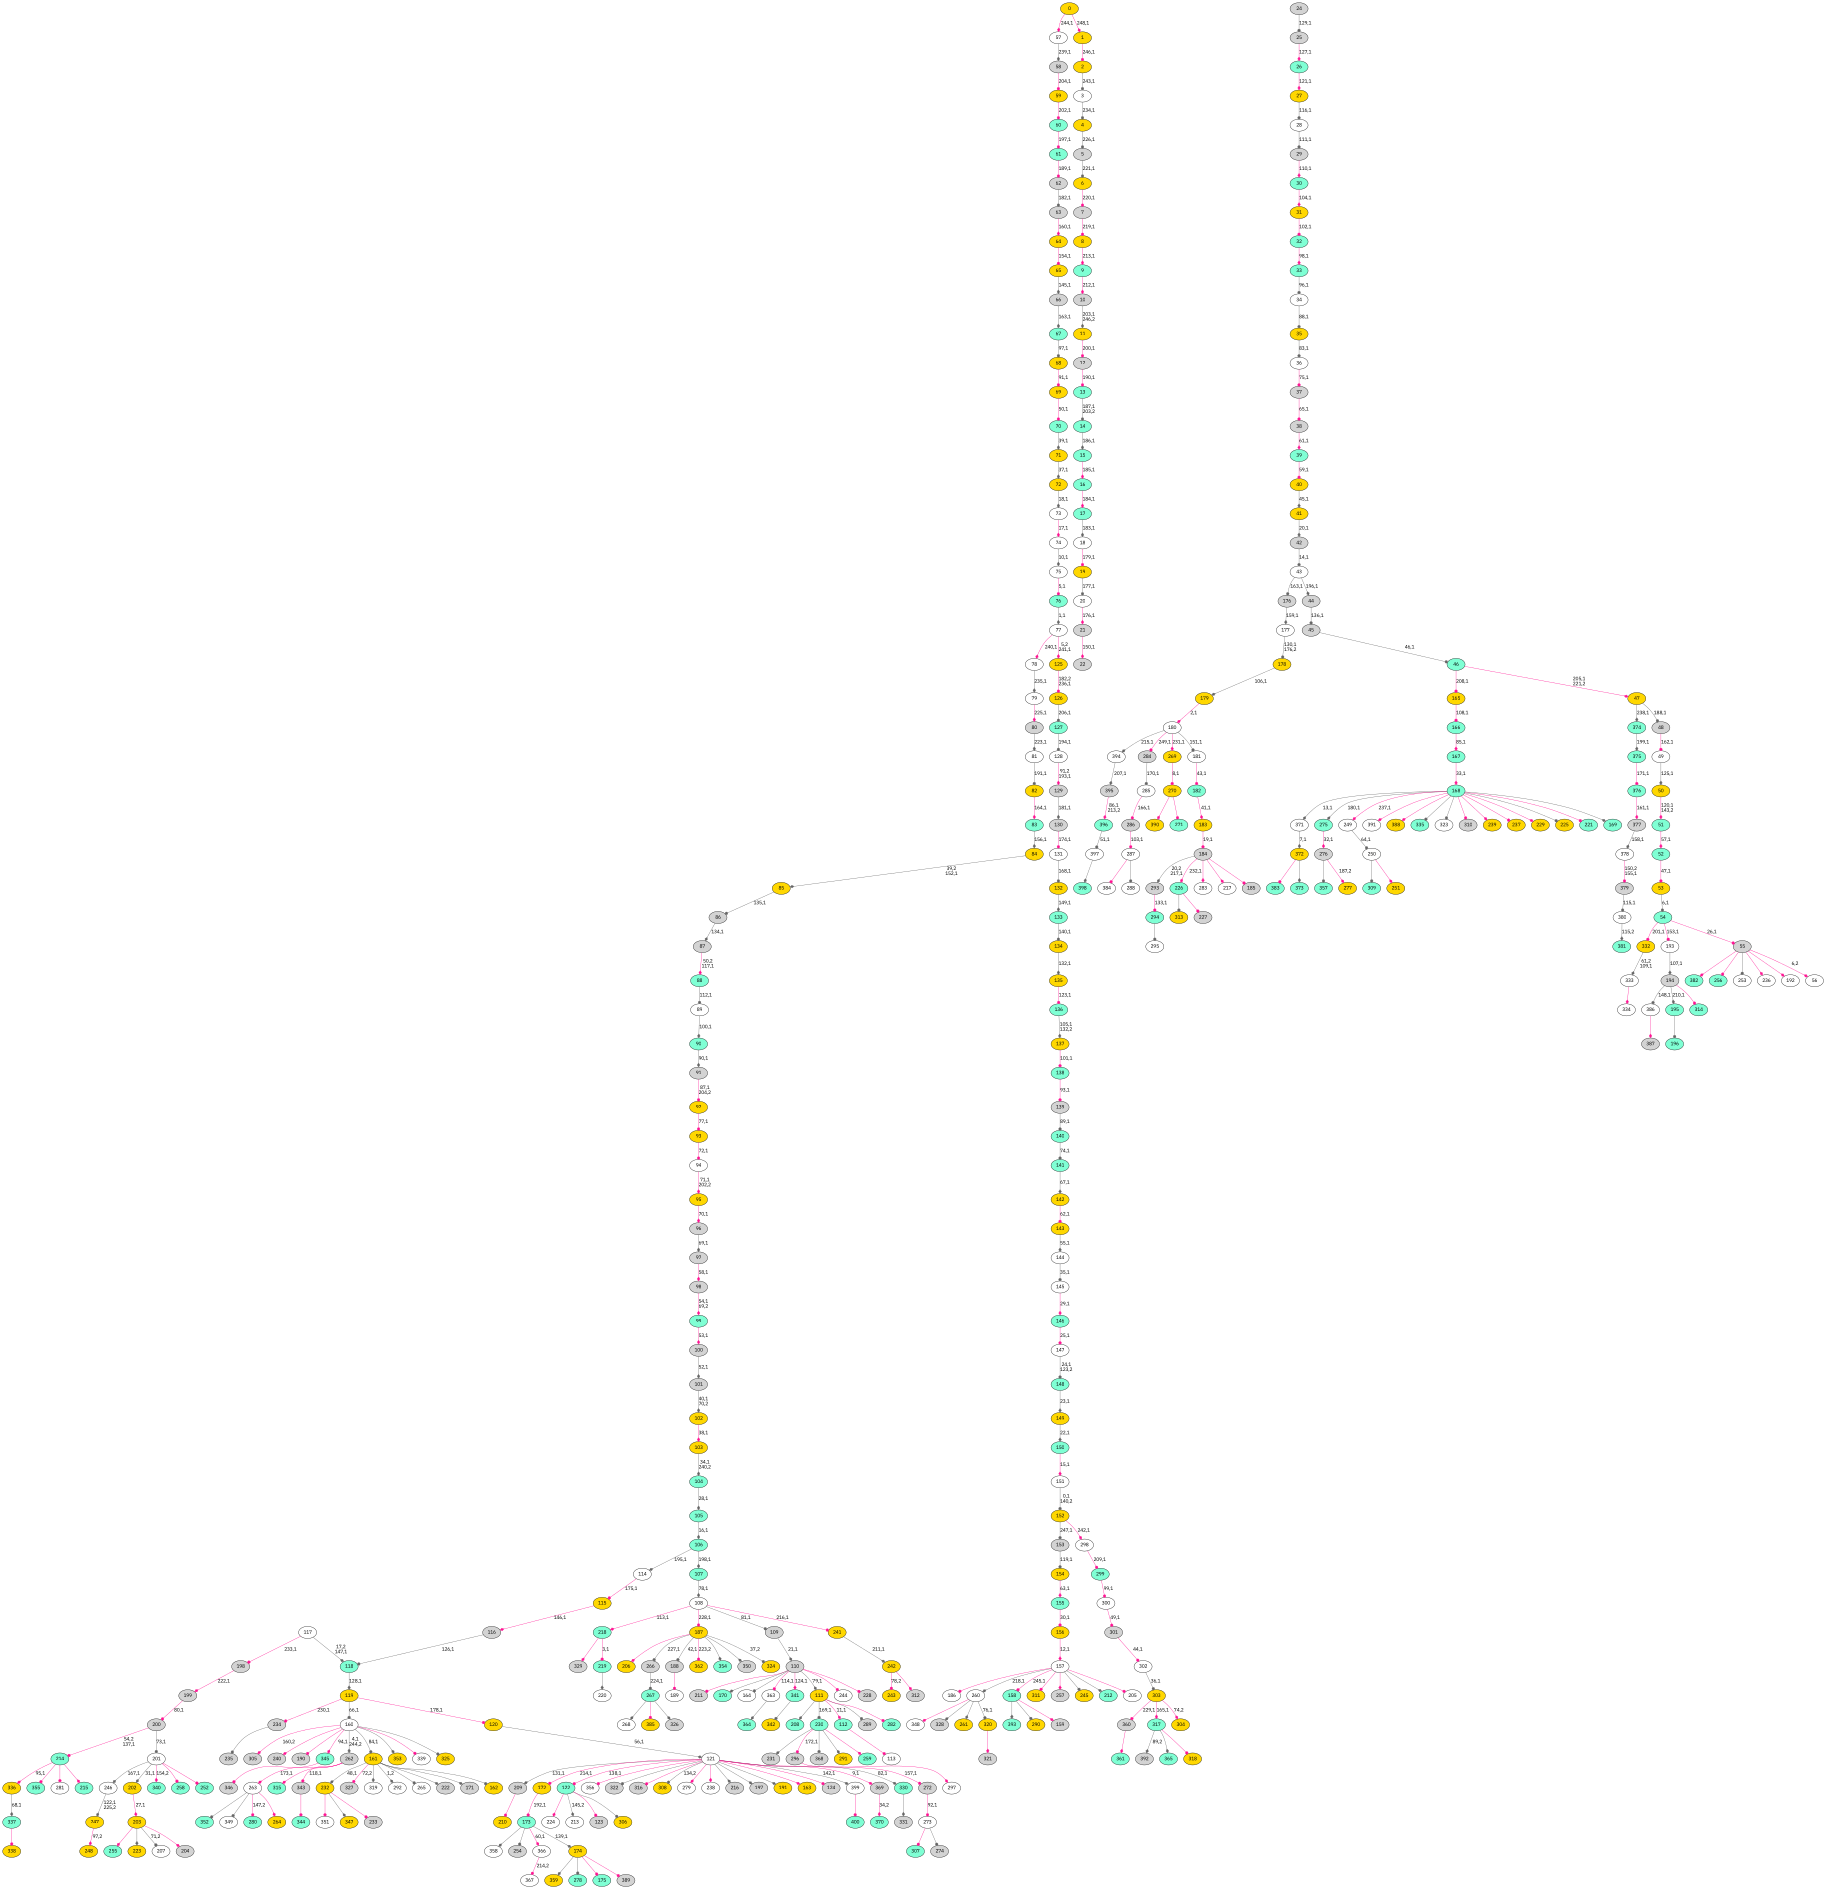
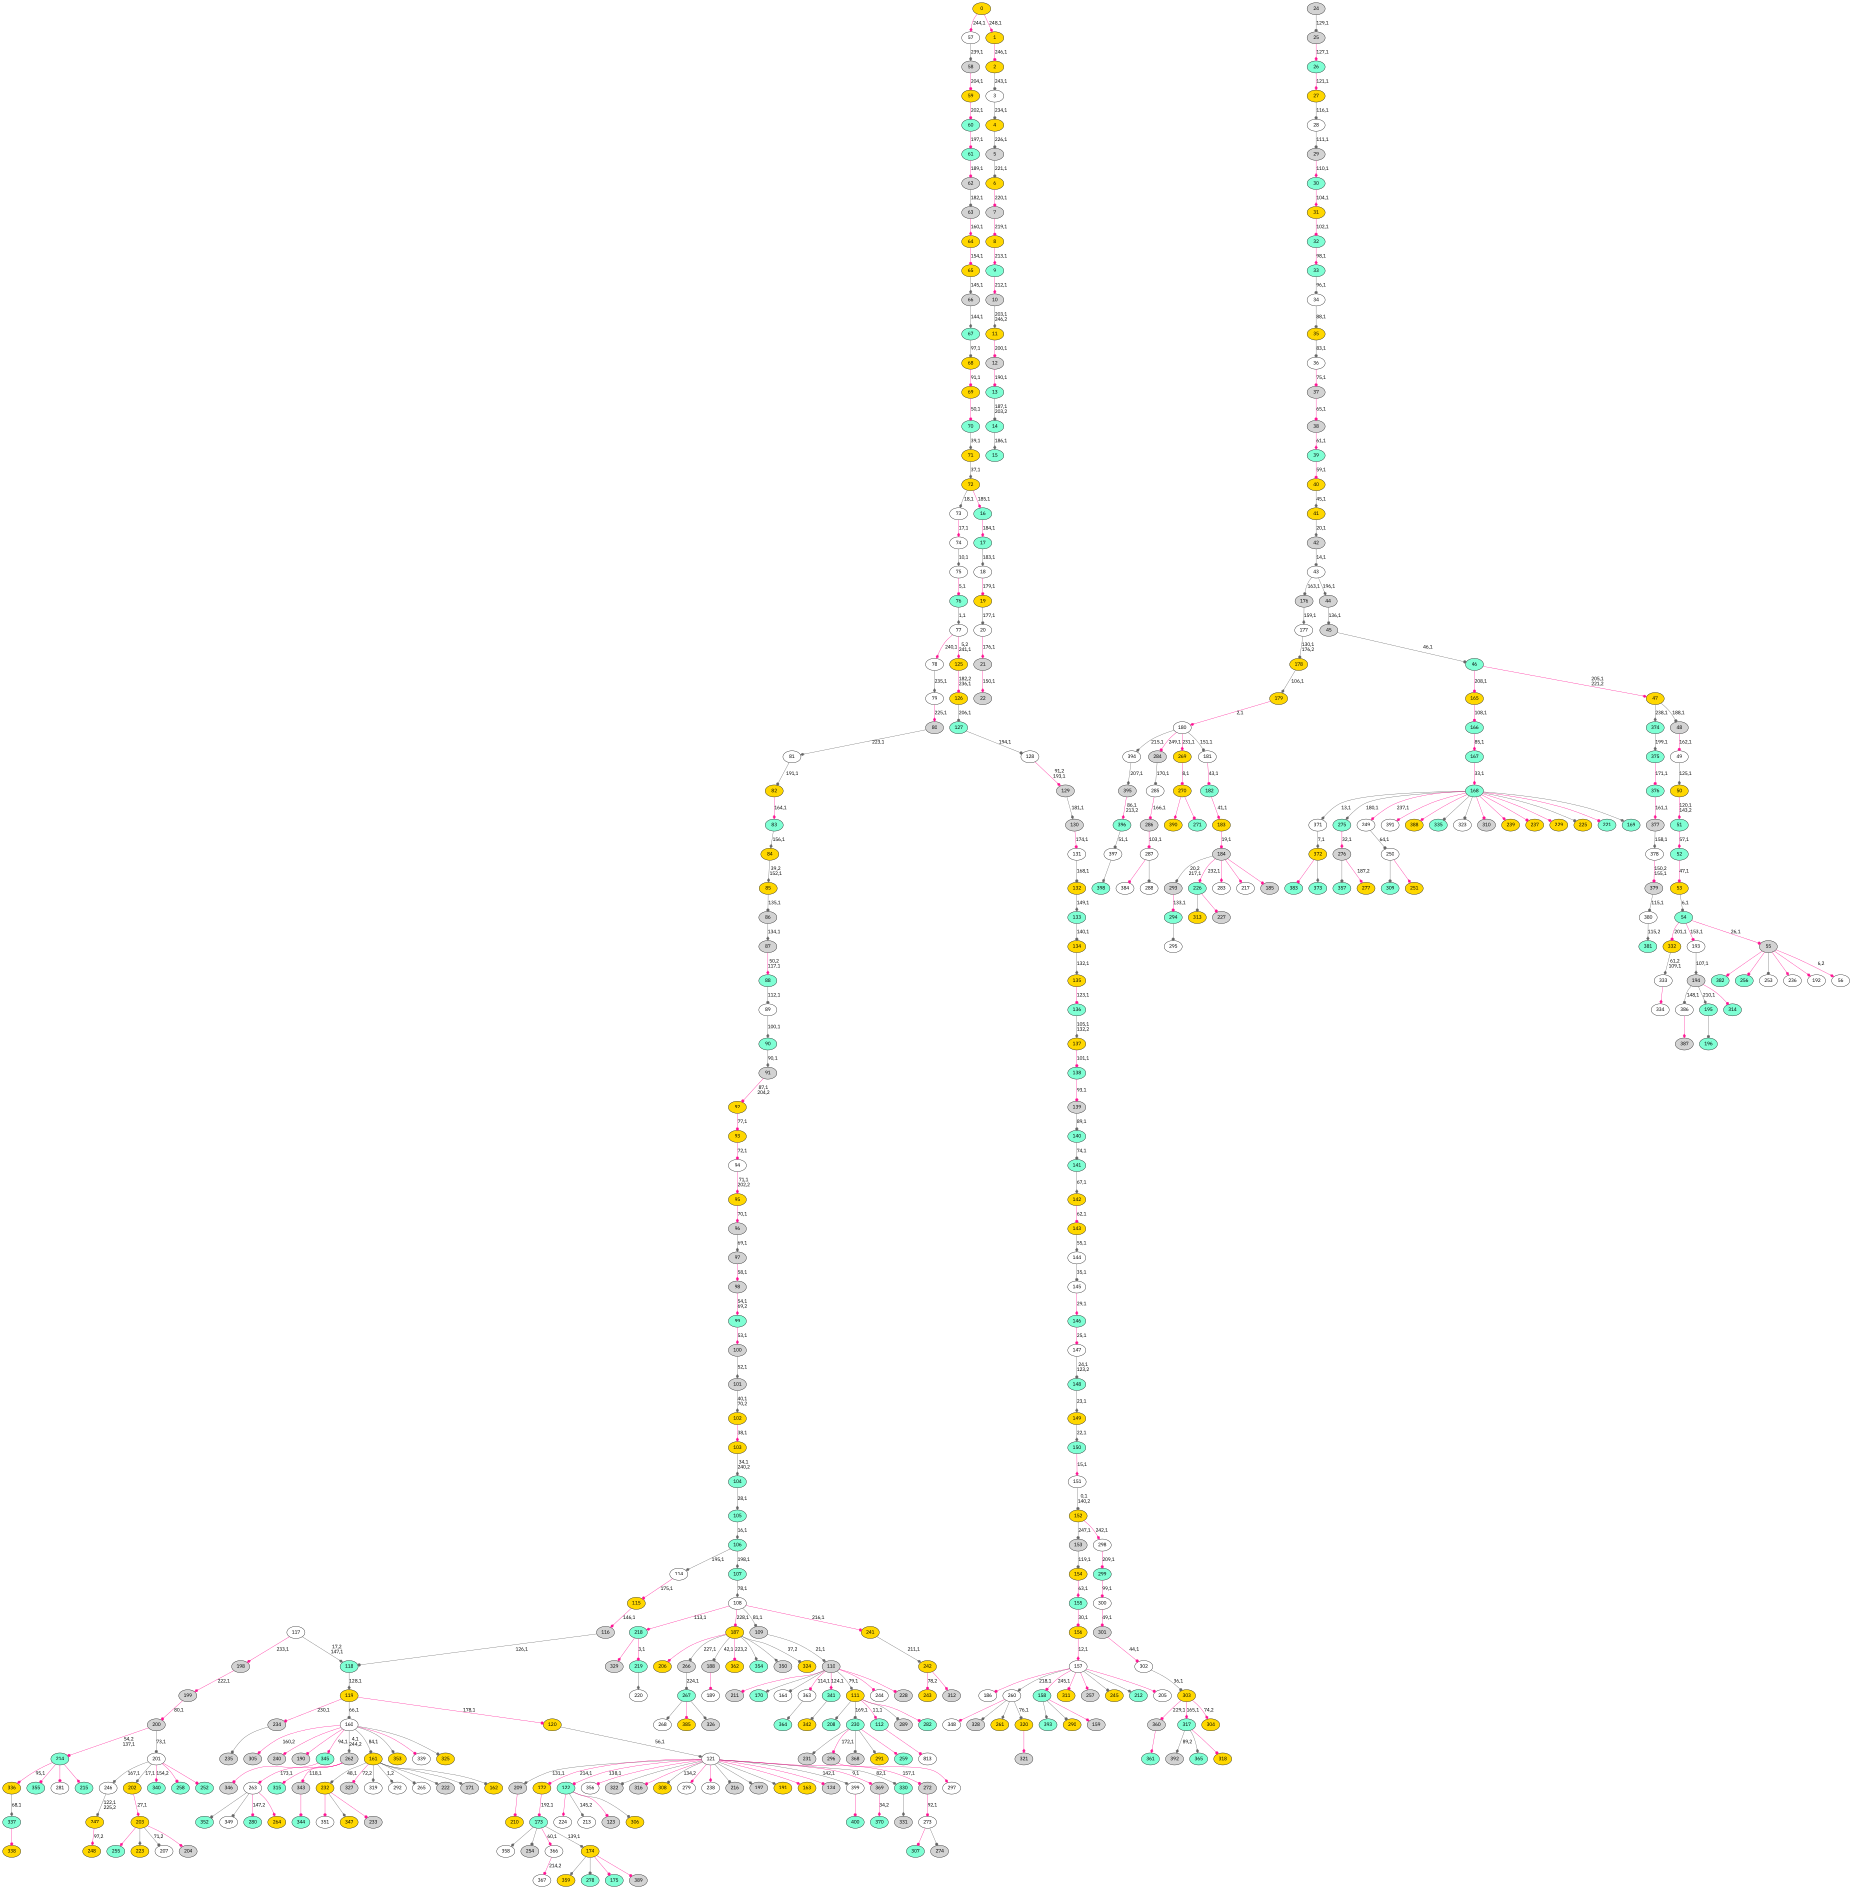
edge "66" -> "67": label "163,1" -> "144,1"
edge "15" -> "16": now "72" -> "16"
edge "117" -> "198": arrowhead dot -> diamond
node "113": label "113" -> "813"
edge "121" -> "216": arrowhead diamond -> dot
edge "201" -> "202": label "31,1" -> "17,1"
